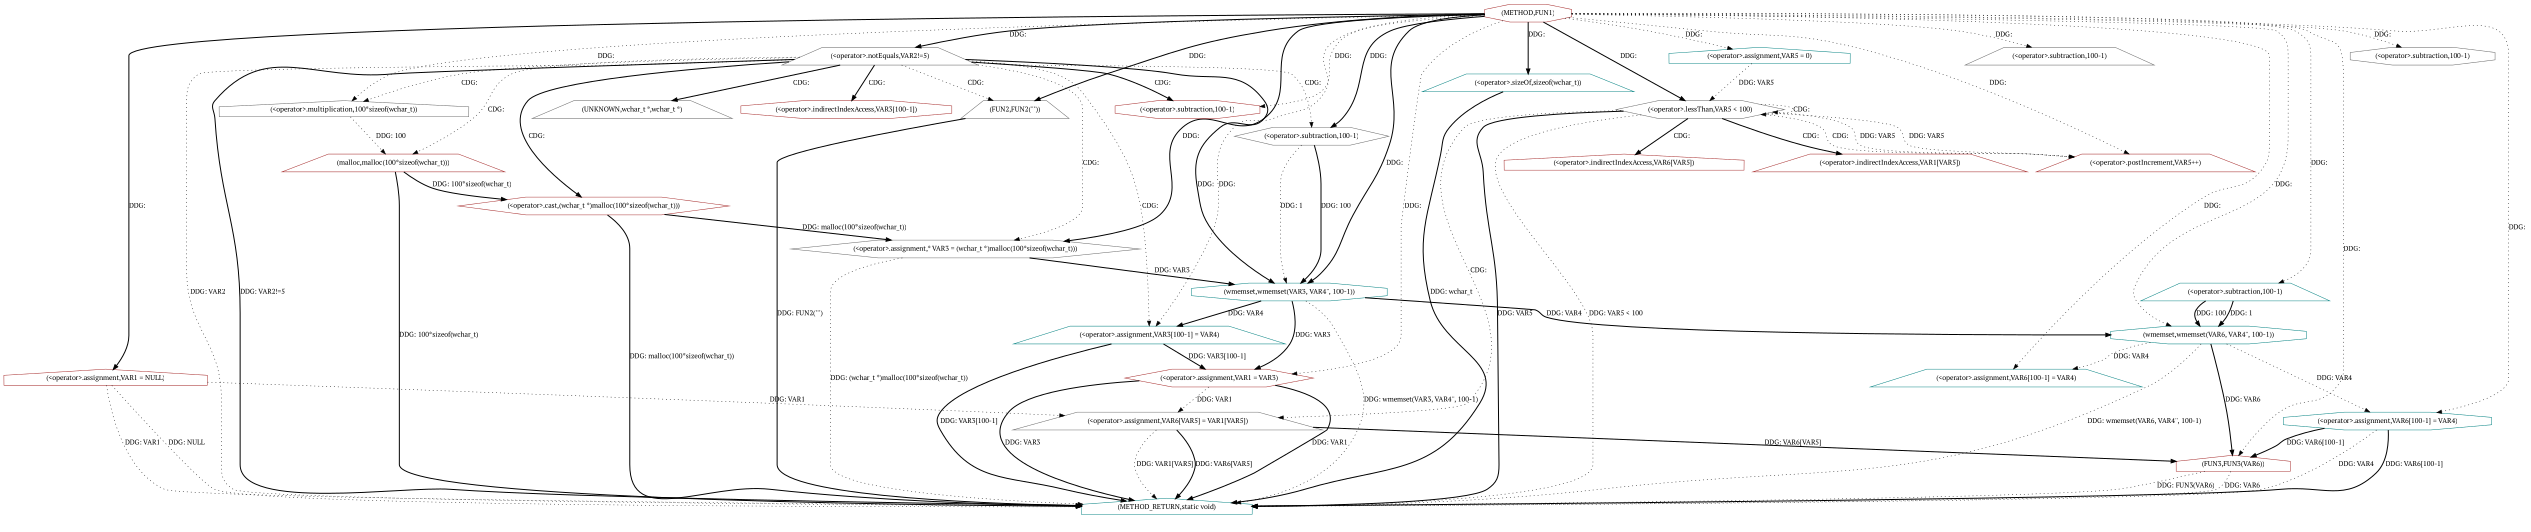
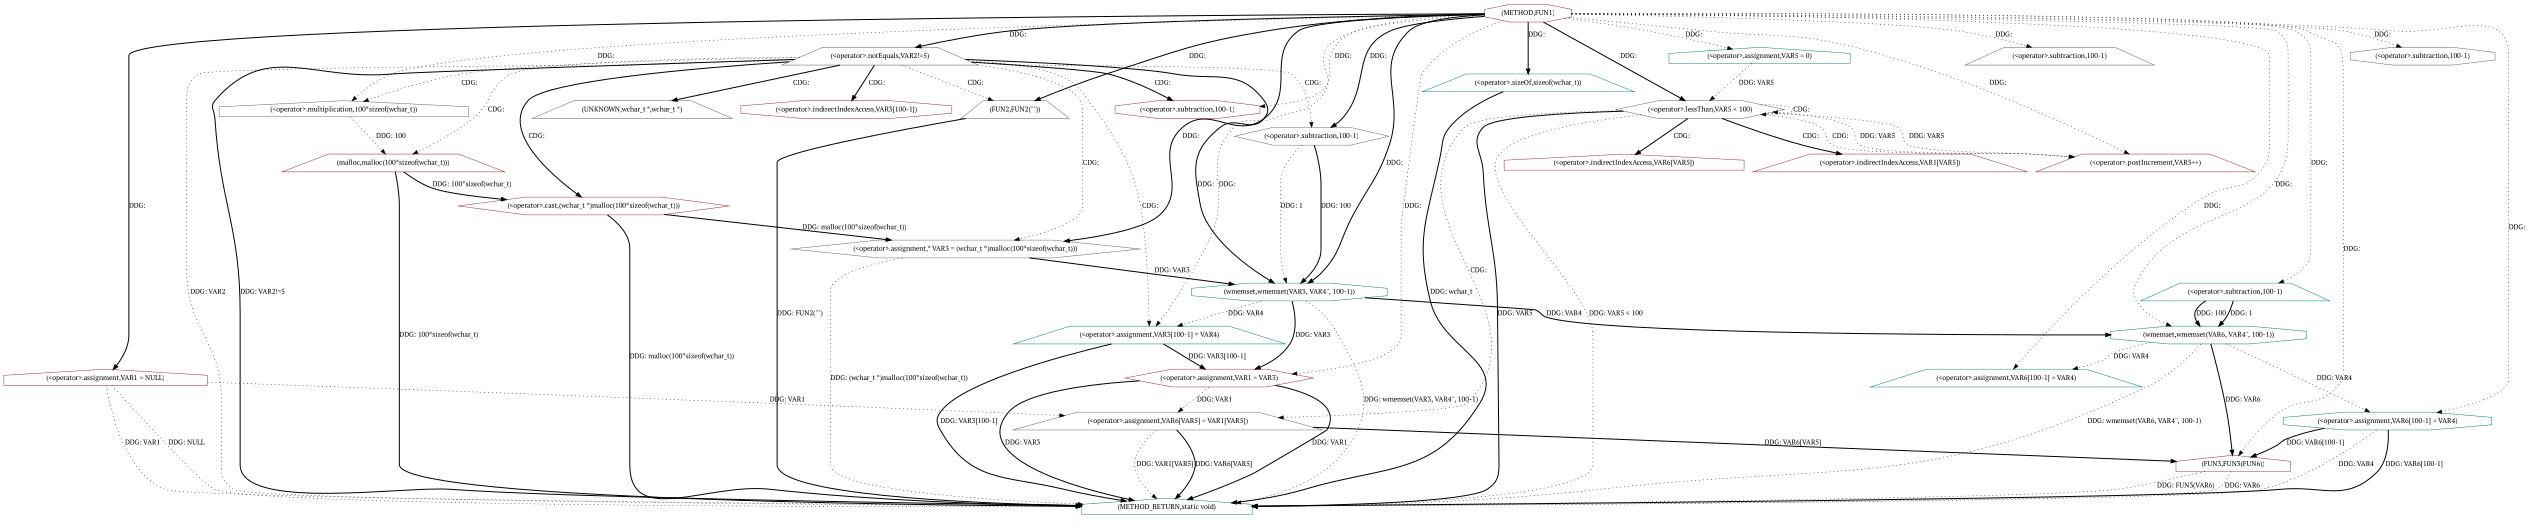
edge "(wmemset,wmemset(VAR3, VAR4'', 100-1))" -> "(<operator>.assignment,VAR3[100-1] = VAR4)": style bold -> dotted
node "(FUN3,FUN3(VAR6))": label "(FUN3,FUN3(VAR6))" -> "(FUN3,FUN3(FUN6))"
